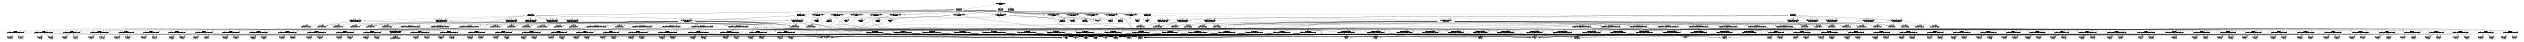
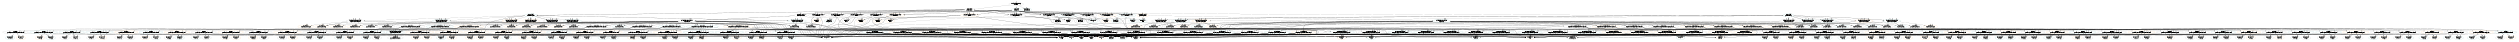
node "CMSHistFunc shapeBkg_RooConstVar_nonPromptTTGamma_morph": label "CMSHistFunc shapeBkg_RooConstVar_nonPromptTTGamma_morph" -> "CMSHistFunc shapeBkg_ChIso_nonPromptTTGamma_morph"
